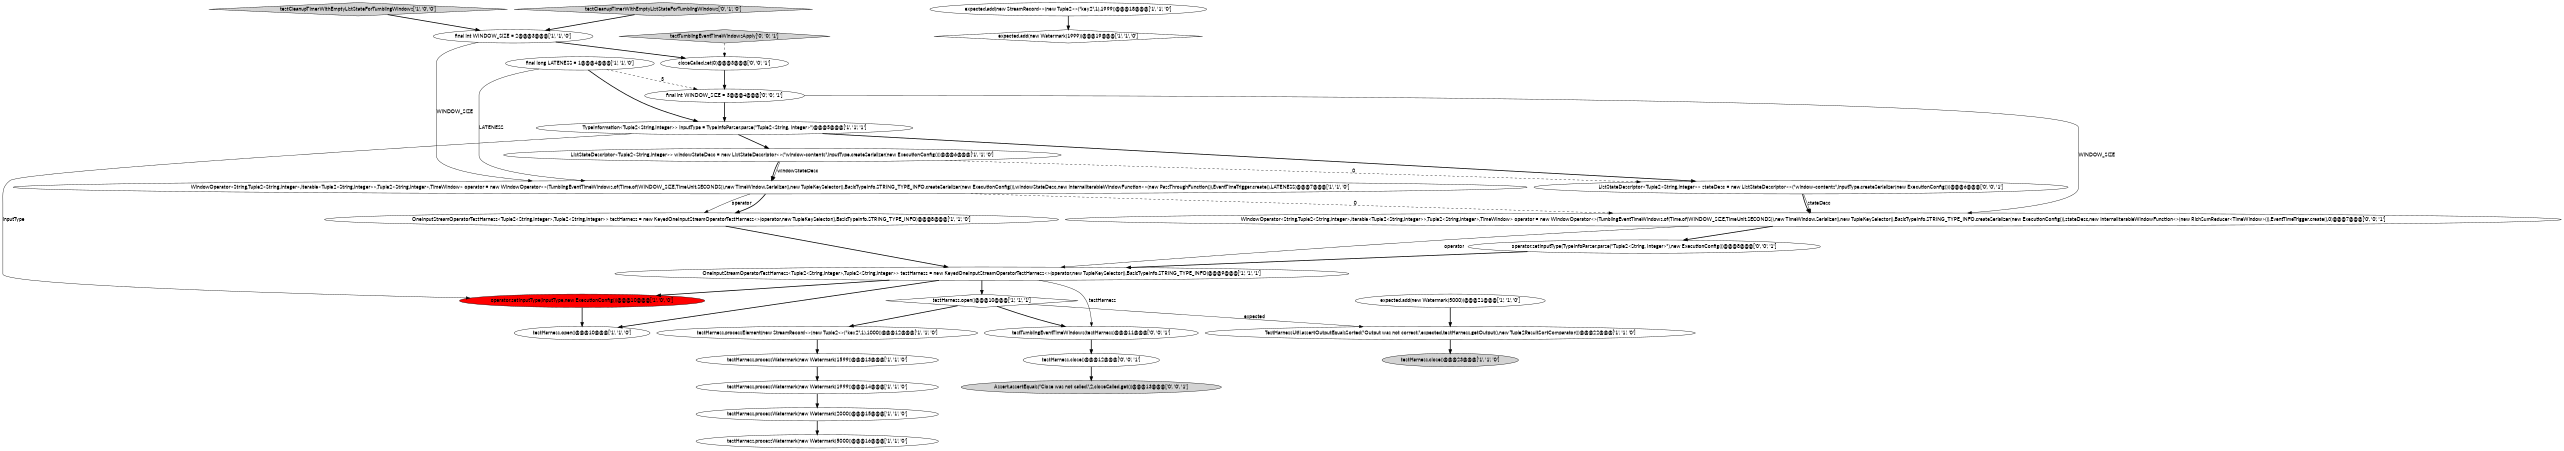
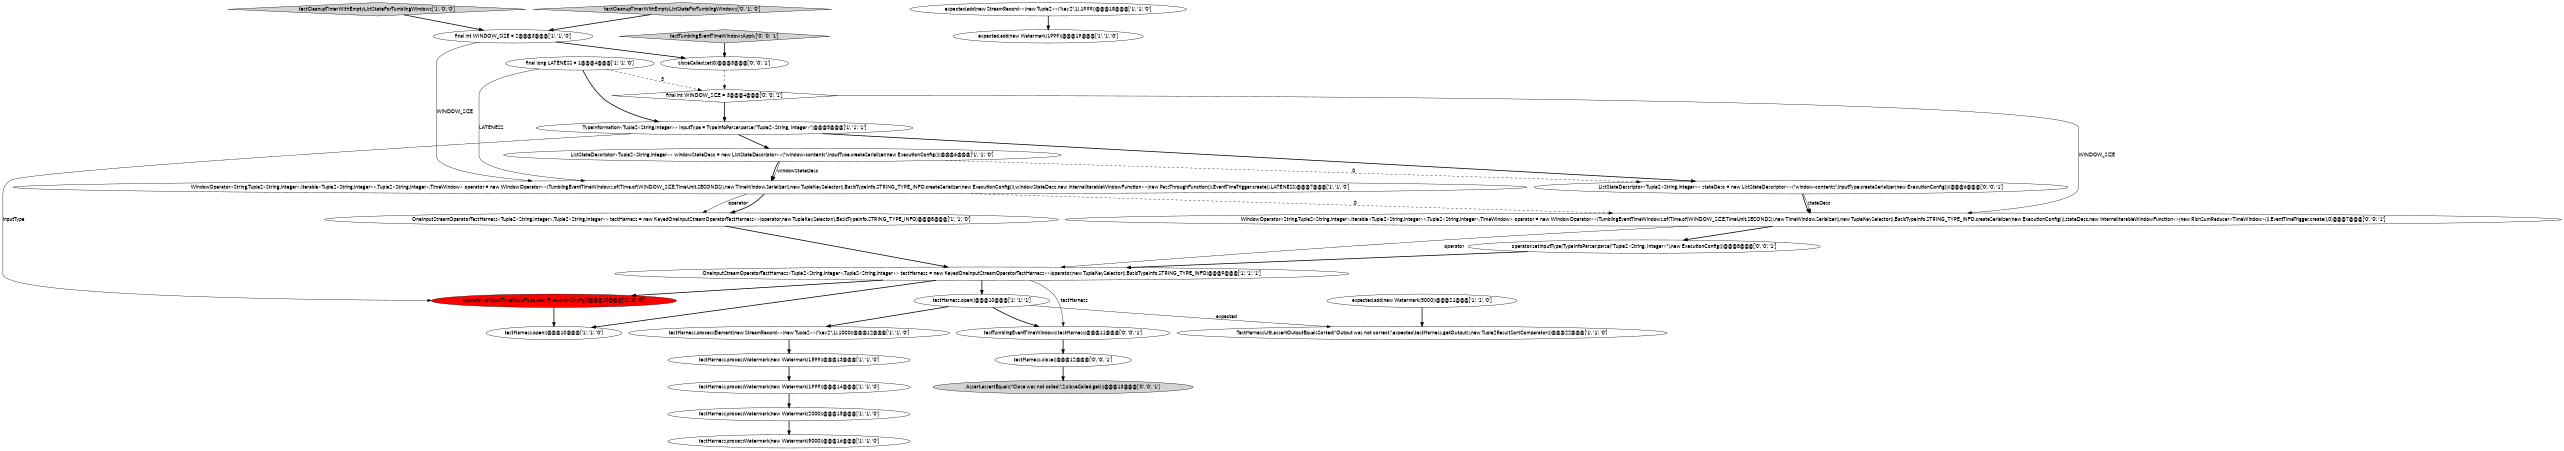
node "expected.add(new Watermark(1999))@@@19@@@['1', '1', '0']": shape diamond -> ellipse
edge "testTumblingEventTimeWindowsApply['0', '0', '1']" -> "closeCalled.set(0)@@@3@@@['0', '0', '1']": style dashed -> bold
edge "closeCalled.set(0)@@@3@@@['0', '0', '1']" -> "final int WINDOW_SIZE = 3@@@4@@@['0', '0', '1']": style bold -> dashed
node "final int WINDOW_SIZE = 3@@@4@@@['0', '0', '1']": shape ellipse -> diamond
node "testHarness.open()@@@10@@@['1', '1', '1']": shape diamond -> ellipse
node "testHarness.close()@@@23@@@['1', '1', '0']": removed
